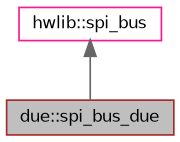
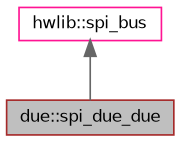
node "due::spi_bus_due": label "due::spi_bus_due" -> "due::spi_due_due"
